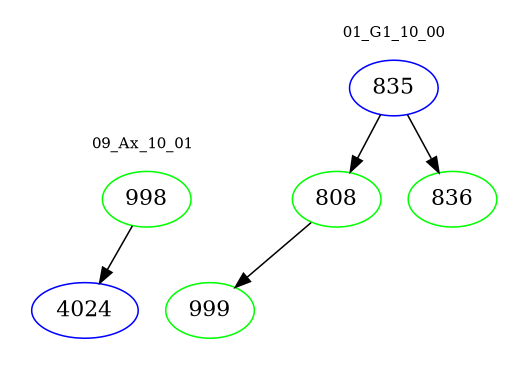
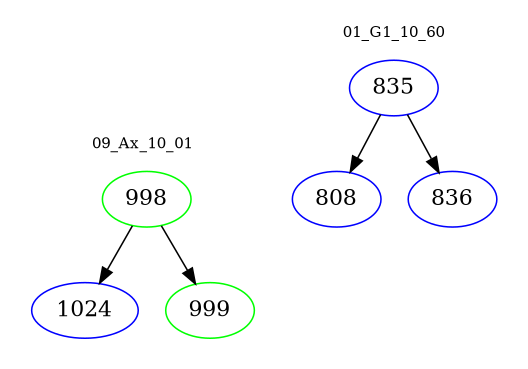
cluster "01_G1_10_00": label "01_G1_10_00" -> "01_G1_10_60"
node "808": color green -> blue
node "836": color green -> blue
edge "808" -> "999": now "998" -> "999"
node "4024": label "4024" -> "1024"
